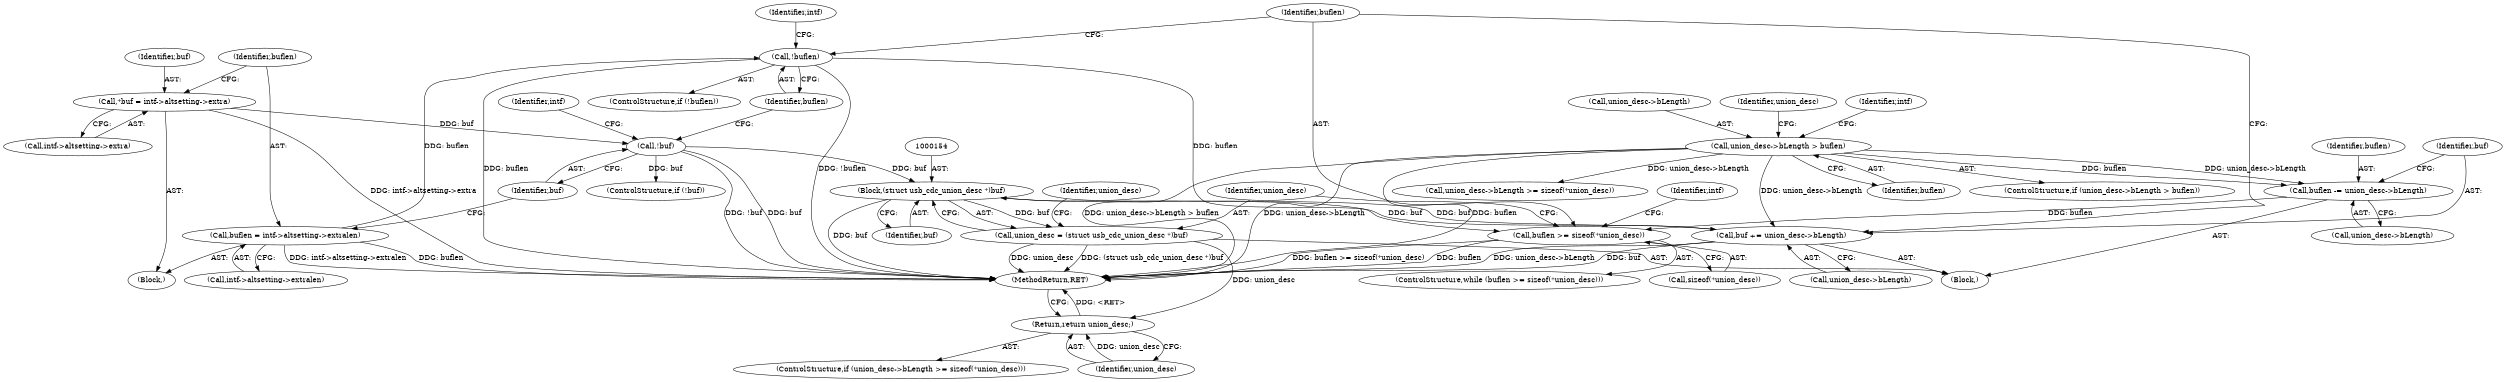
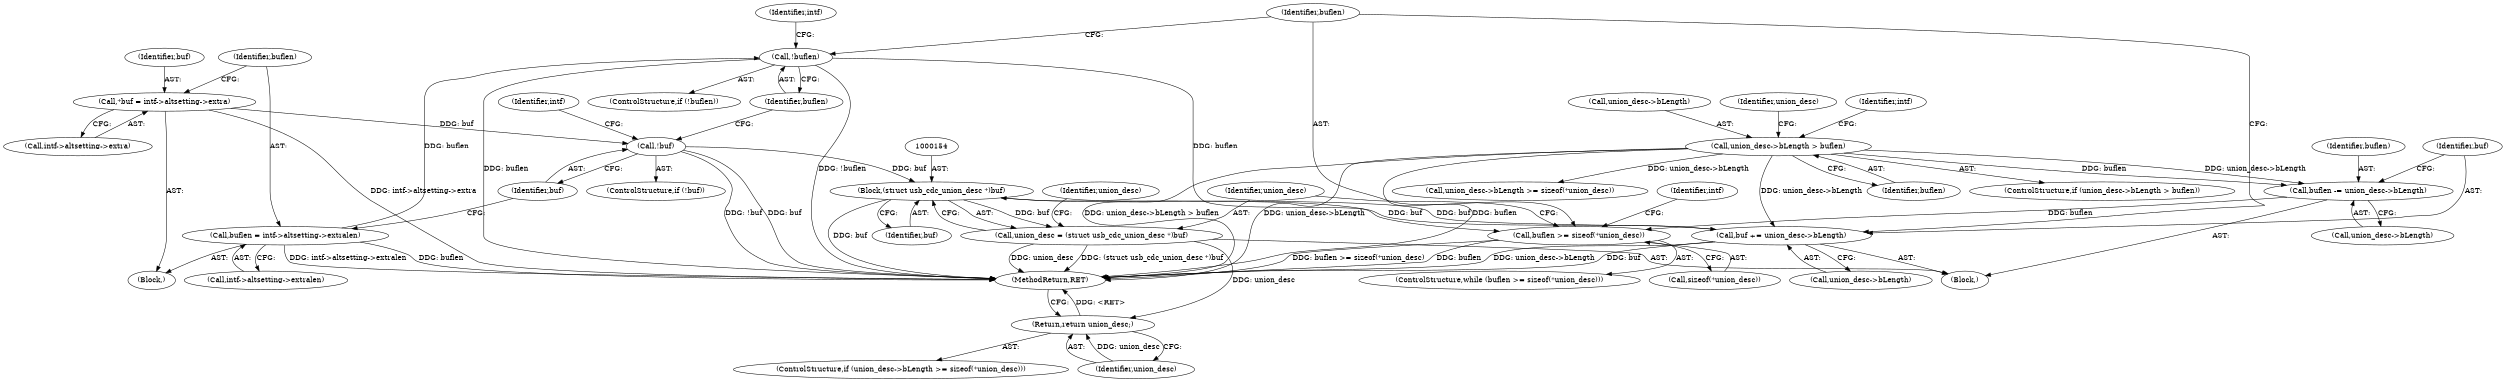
edge "(Call,!buf)" -> "(ControlStructure,if (!buf))": label "DDG: buf" -> "AST: "
